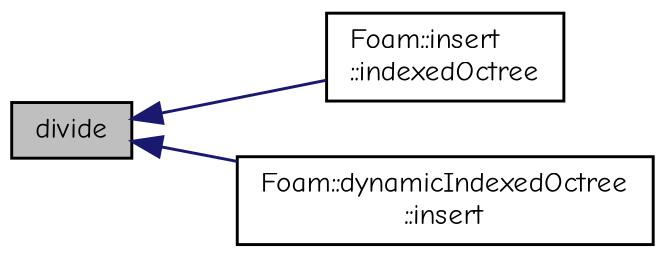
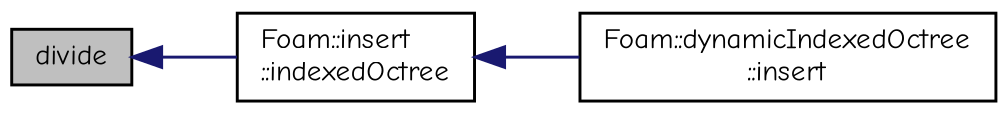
edge "Foam::dynamicIndexedOctree ::insert" -> "divide": now "Foam::dynamicIndexedOctree ::insert" -> "Foam::insert ::indexedOctree"
